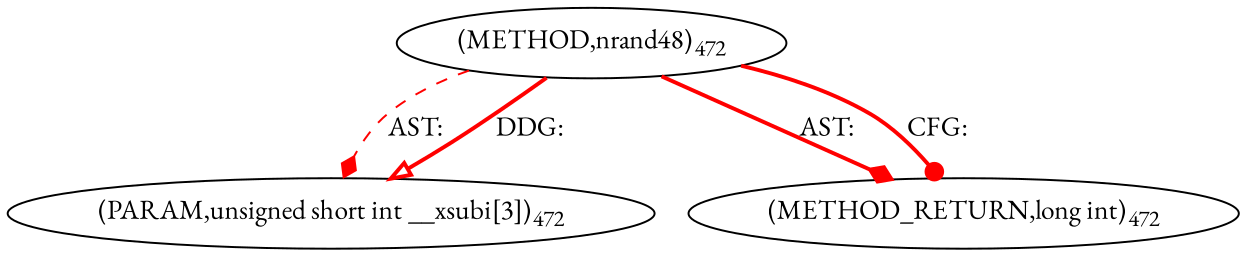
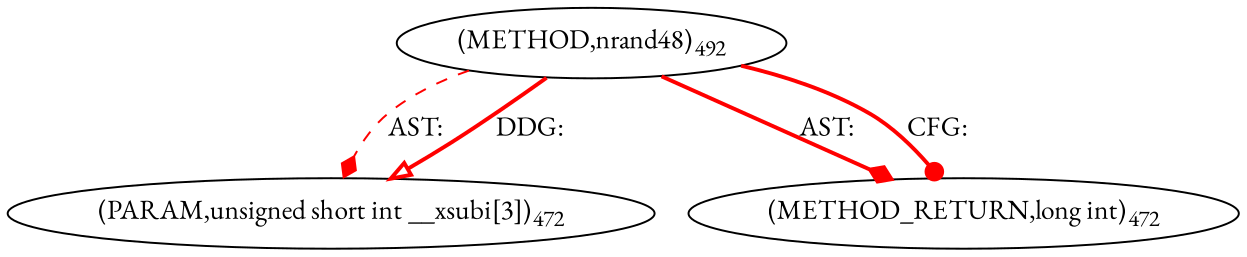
node "(METHOD,nrand48)": text "472" -> "492"
